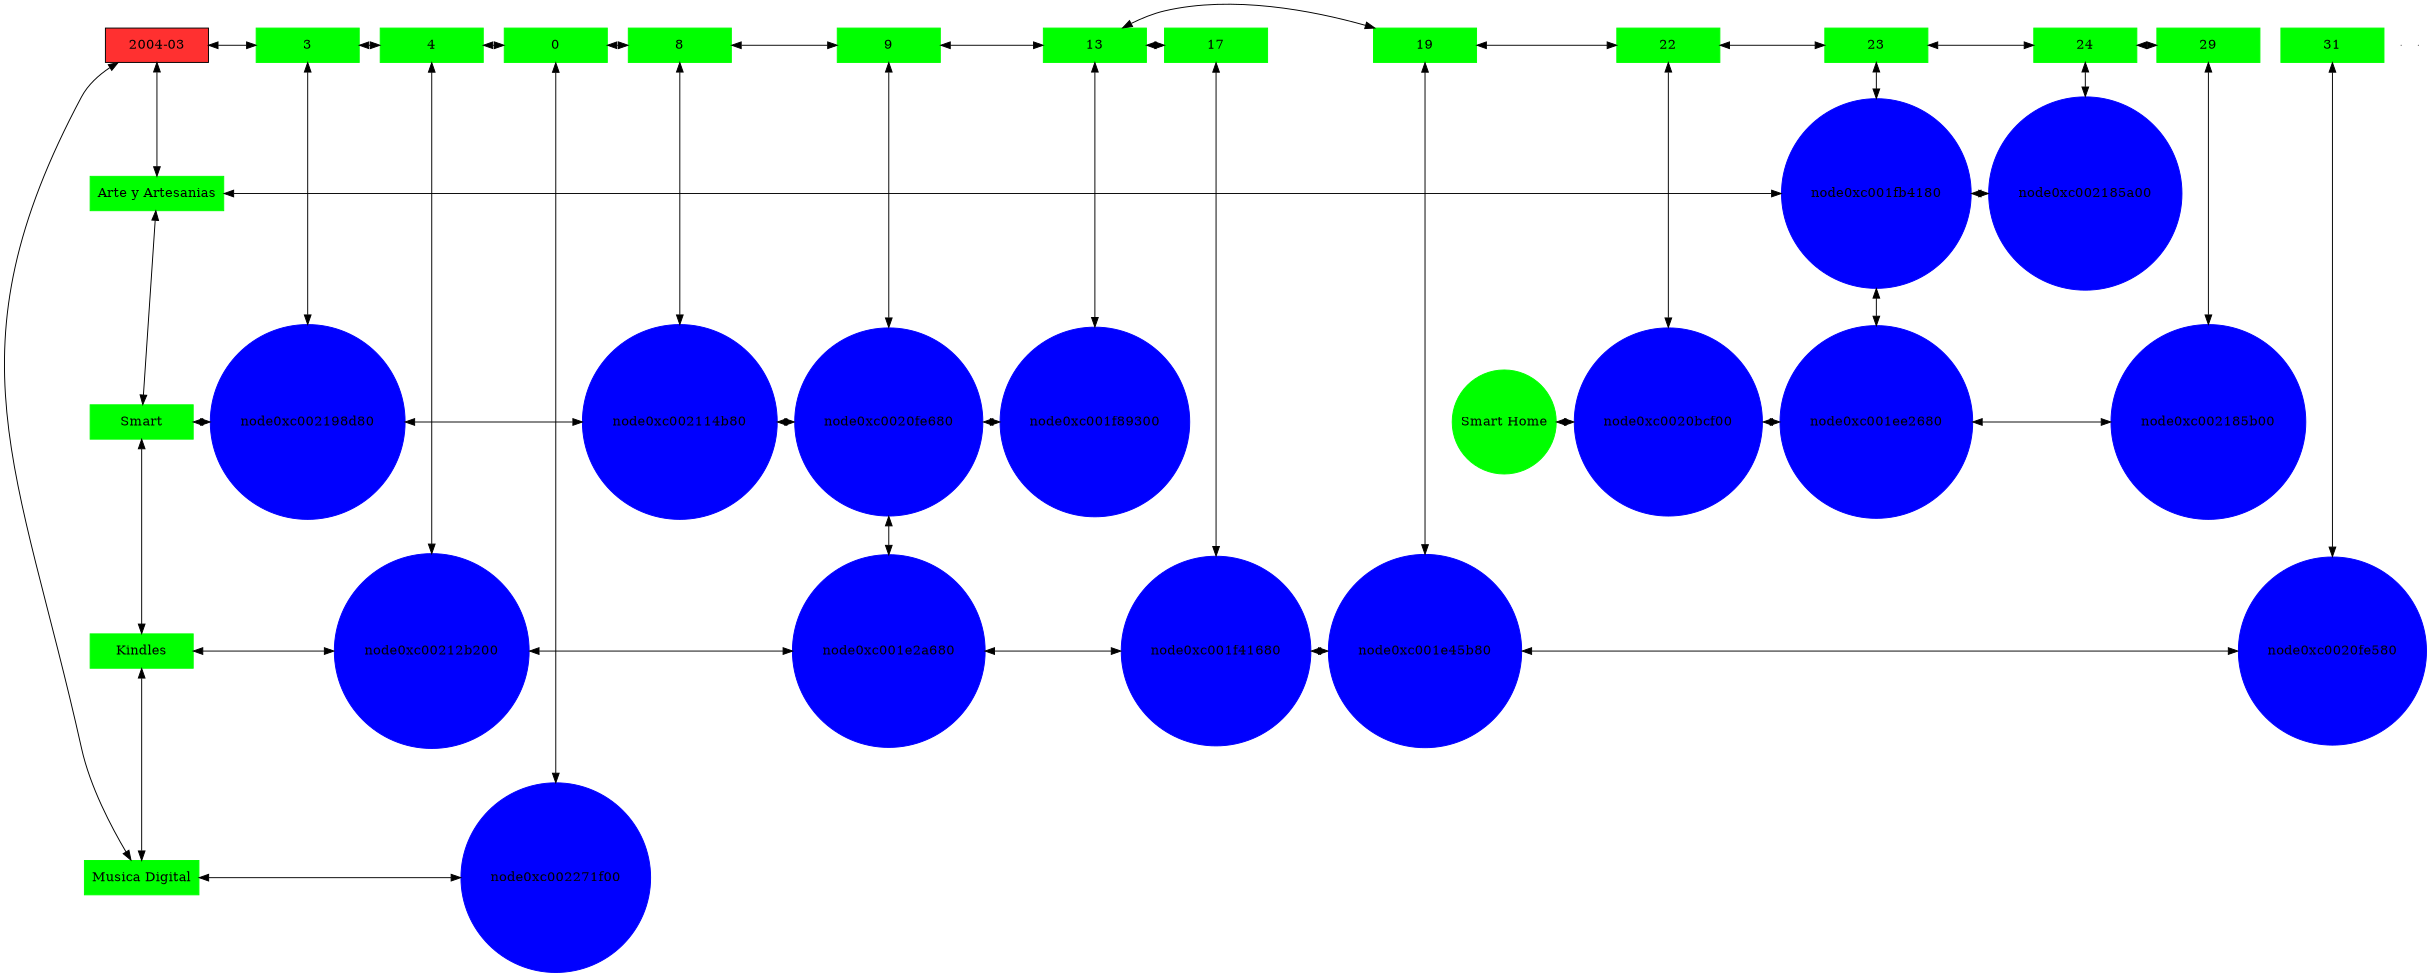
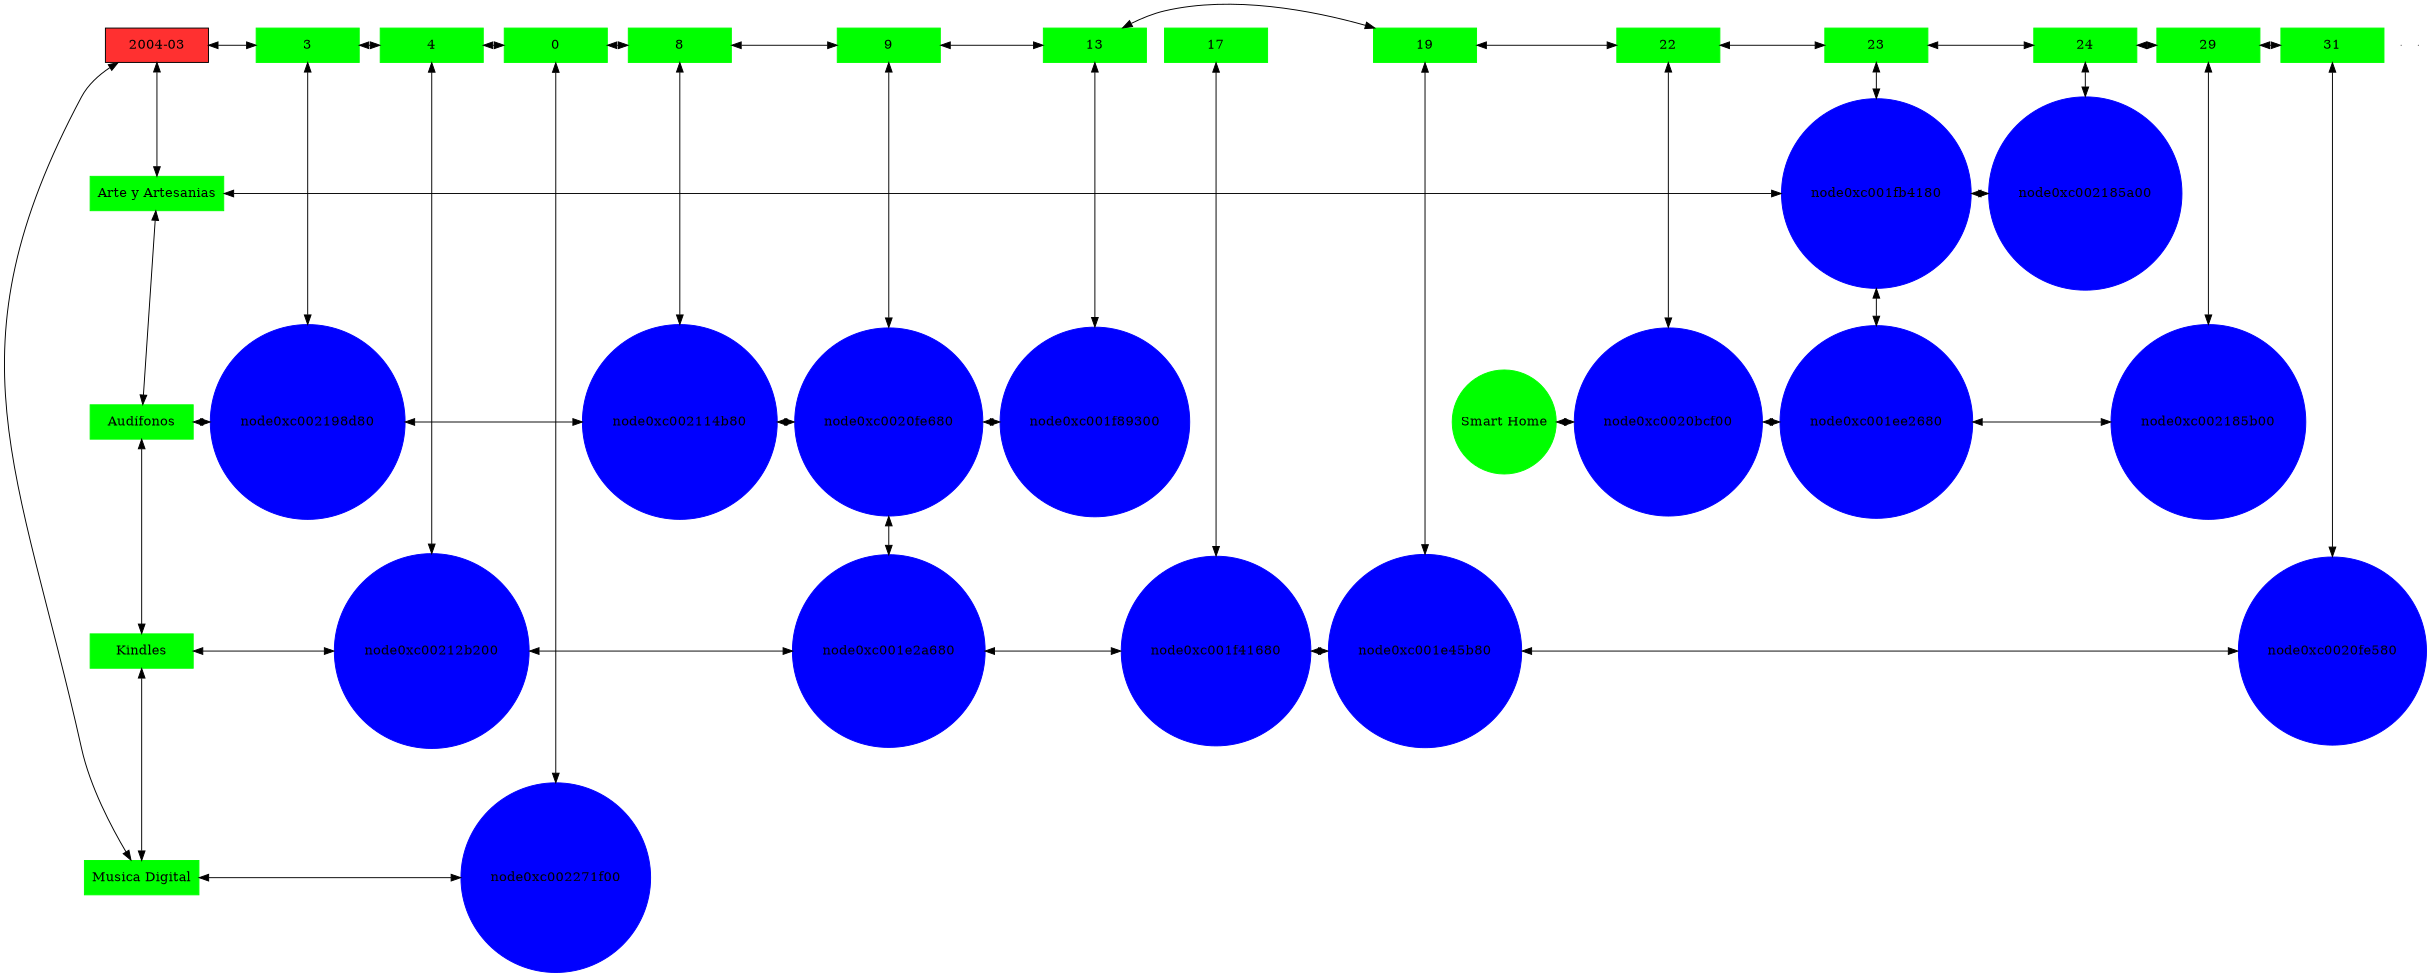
edge "13" -- "17": removed
edge "29" -- "31": added
node "Smart": label "Smart" -> "Audífonos"
